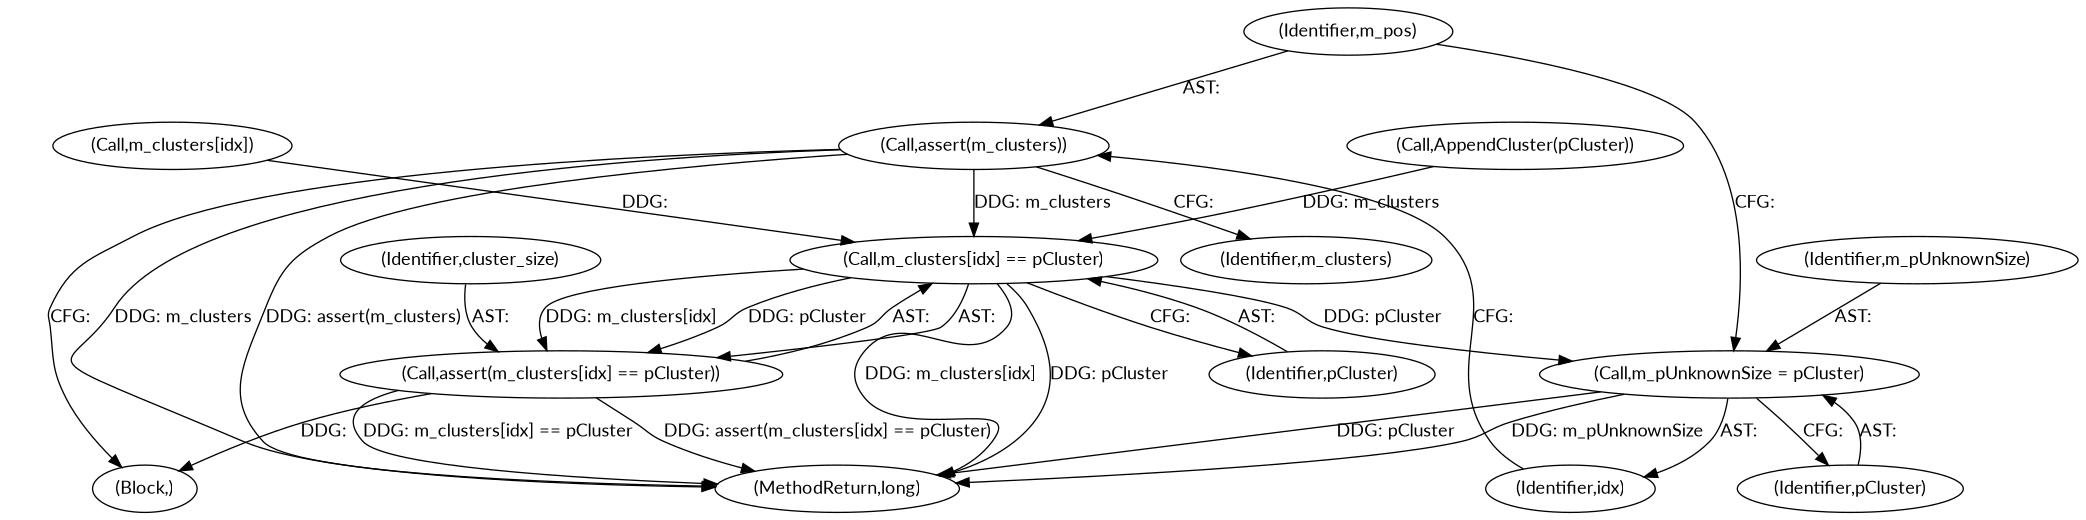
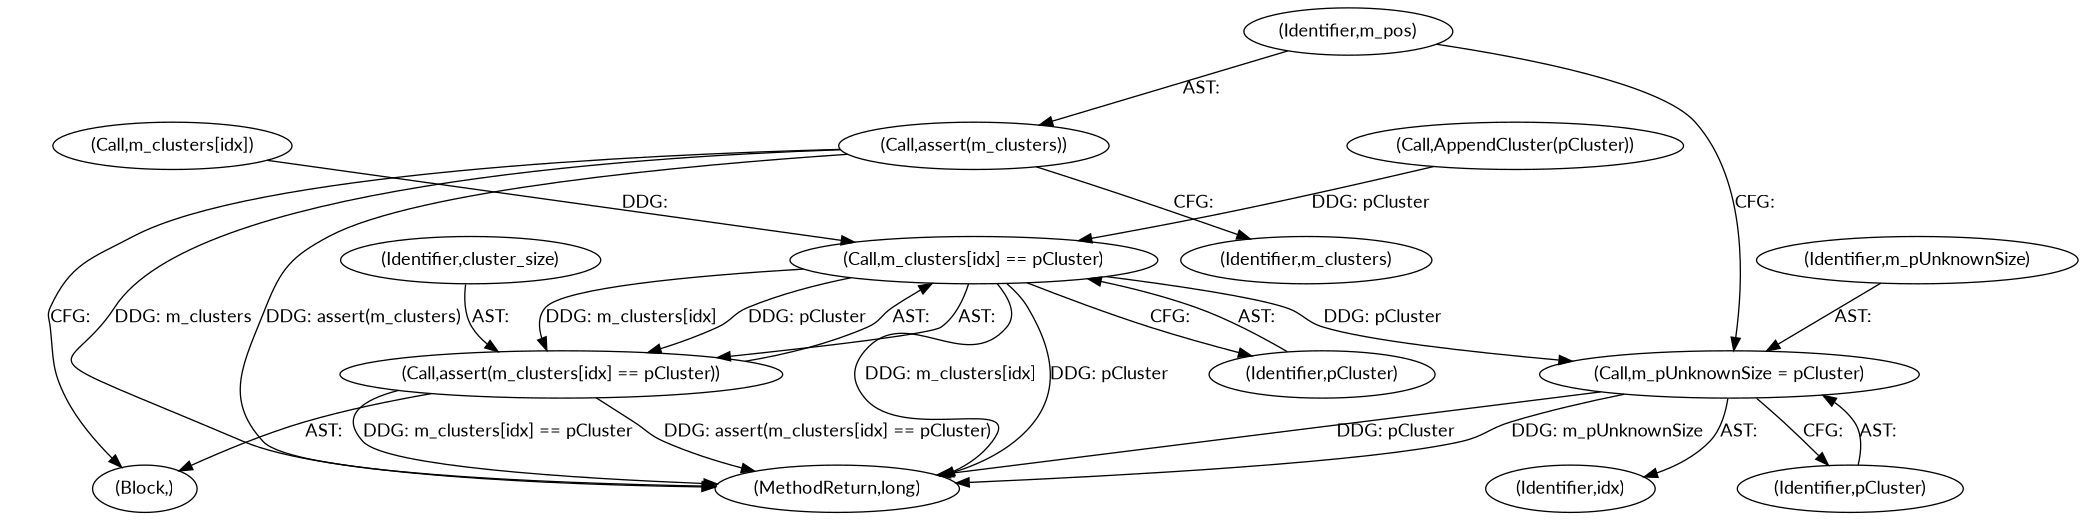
edge "(Call,assert(m_clusters))" -> "(Call,m_clusters[idx] == pCluster)": removed, label "DDG: m_clusters"
edge "(Call,AppendCluster(pCluster))" -> "(Call,m_clusters[idx] == pCluster)": label "DDG: m_clusters" -> "DDG: pCluster"
edge "(Identifier,idx)" -> "(Call,assert(m_clusters))": removed, label "CFG:"
edge "(Call,assert(m_clusters[idx] == pCluster))" -> "(Block,)": label "DDG: " -> "AST: "
